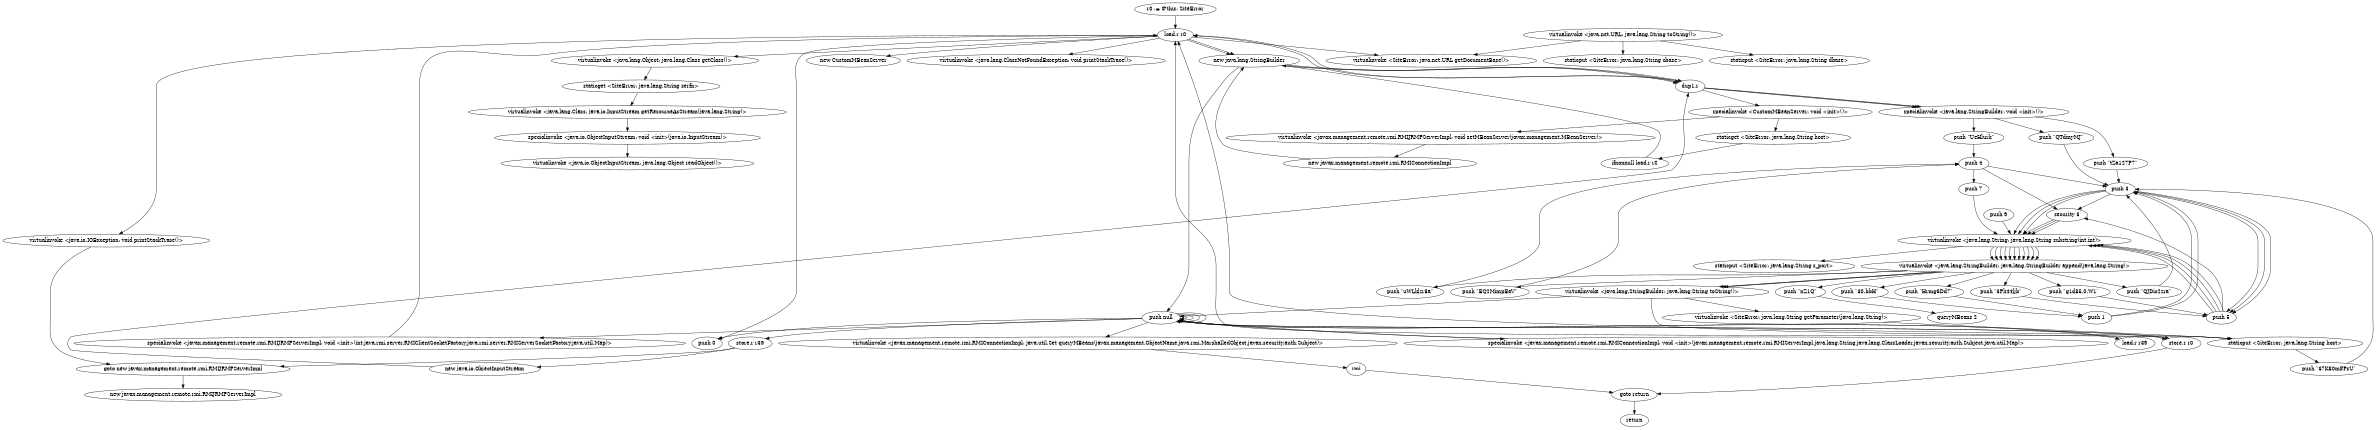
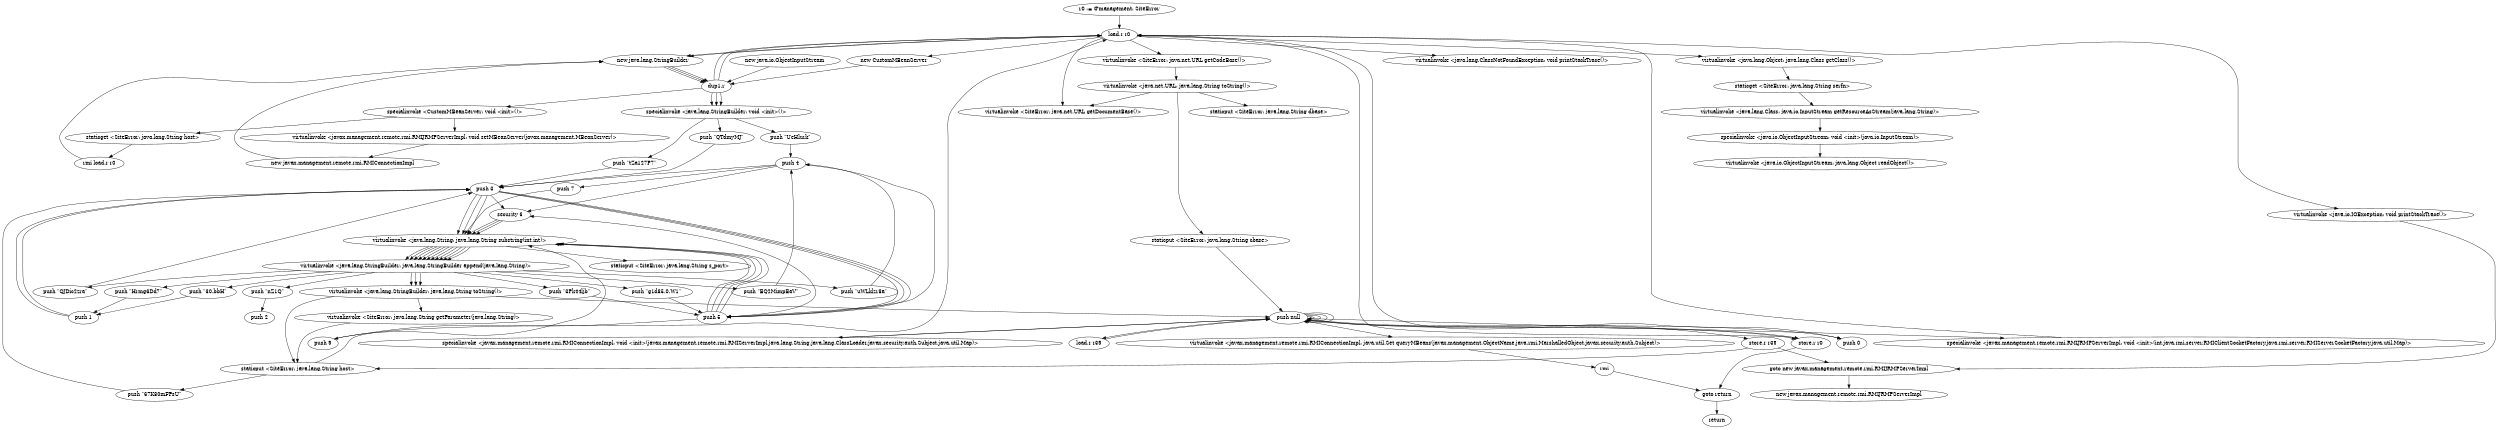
node "r0 := @this: SiteError": label "r0 := @this: SiteError" -> "r0 := @management: SiteError"
node "virtualinvoke <SiteError: java.net.URL getCodeBase()>": added
edge "new CustomMBeanServer" -> "dup1.r": added
node "ifnonnull load.r r0": label "ifnonnull load.r r0" -> "rmi load.r r0"
edge "new java.lang.StringBuilder" -> "push null": now "staticput <SiteError: java.lang.String cbase>" -> "push null"
edge "push 4" -> "push 5": added
node "queryMBeans 2": label "queryMBeans 2" -> "push 2"
edge "push 5" -> "push 9": added
edge "store.r r39" -> "new java.io.ObjectInputStream": now "store.r r39" -> "staticput <SiteError: java.lang.String host>"
